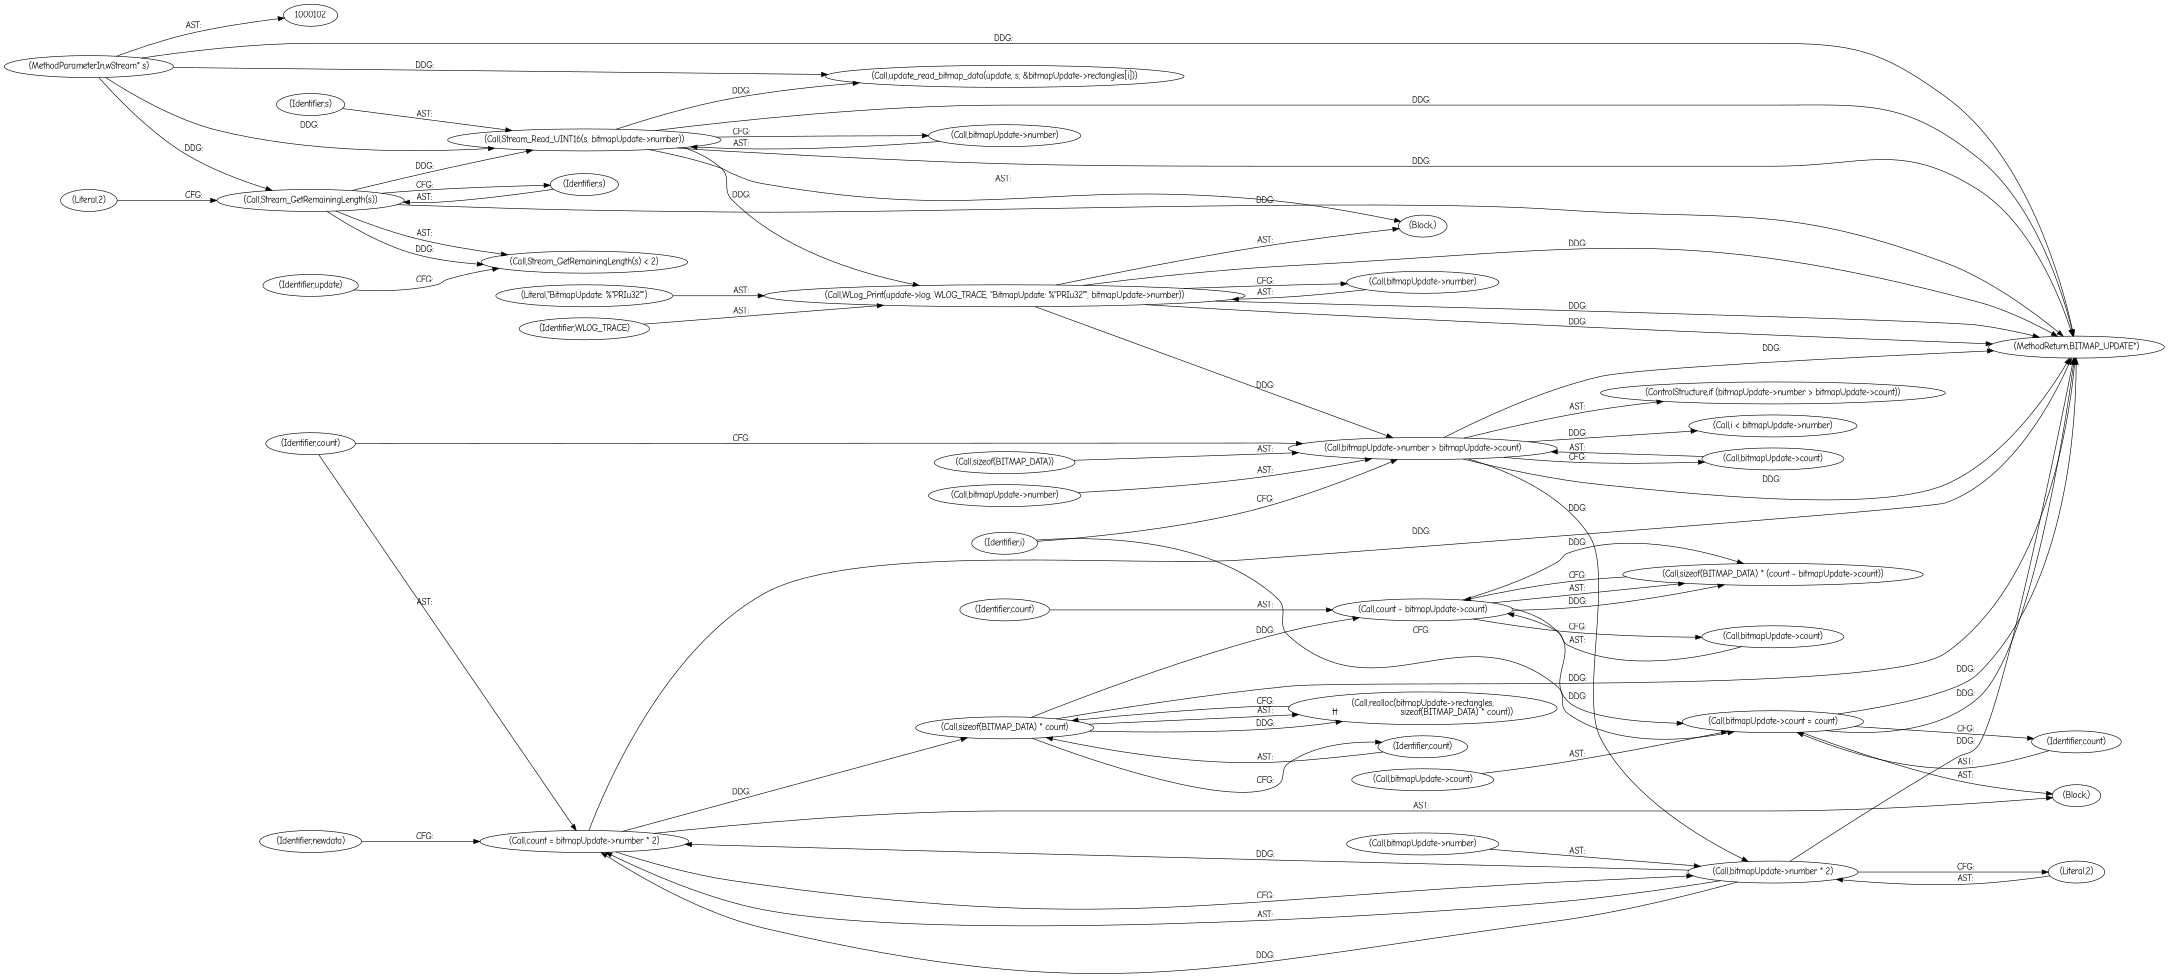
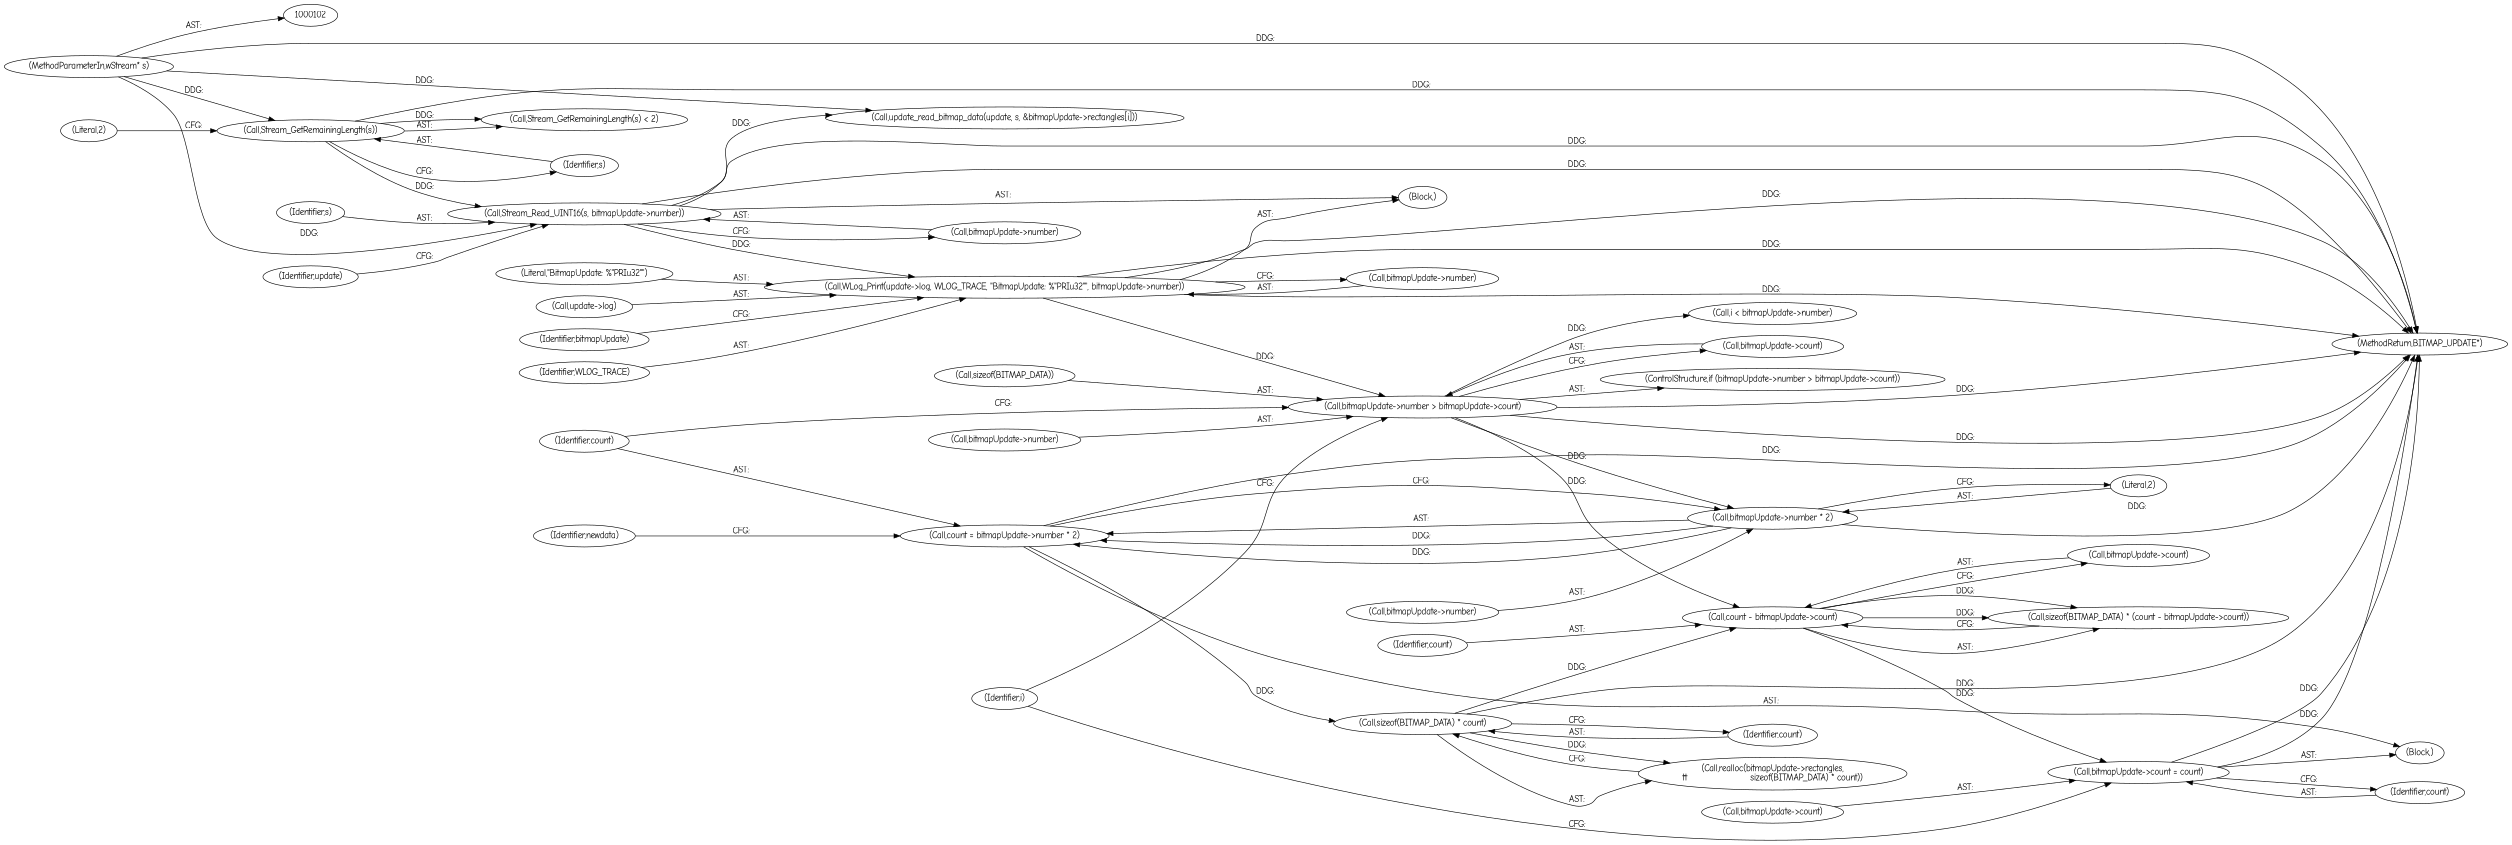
edge "(Identifier,update)" -> "(Call,Stream_GetRemainingLength(s) < 2)": now "(Identifier,update)" -> "(Call,Stream_Read_UINT16(s, bitmapUpdate->number))"
node "(Call,update->log)": added
node "(Identifier,bitmapUpdate)": added
edge "(Call,bitmapUpdate->number > bitmapUpdate->count)" -> "(Call,count - bitmapUpdate->count)": added, label "DDG:"
